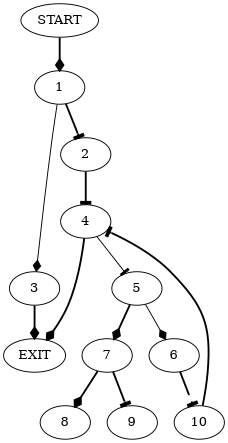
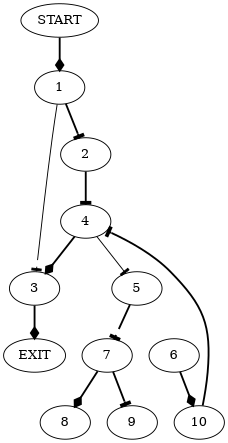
edge "1" -> "3": arrowhead diamond -> tee
edge "4" -> "EXIT": now "4" -> "3"
edge "5" -> "7": arrowhead diamond -> tee
edge "5" -> "6": removed
edge "6" -> "10": arrowhead tee -> diamond
